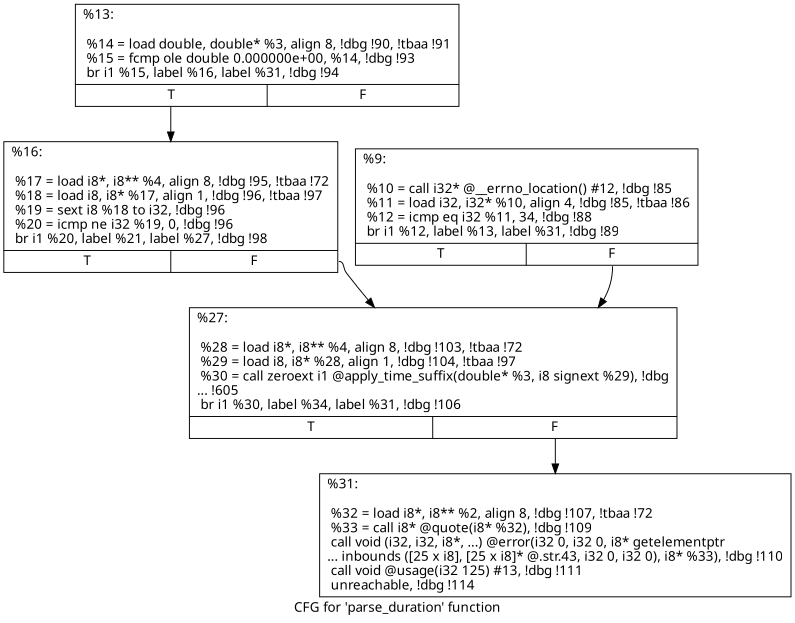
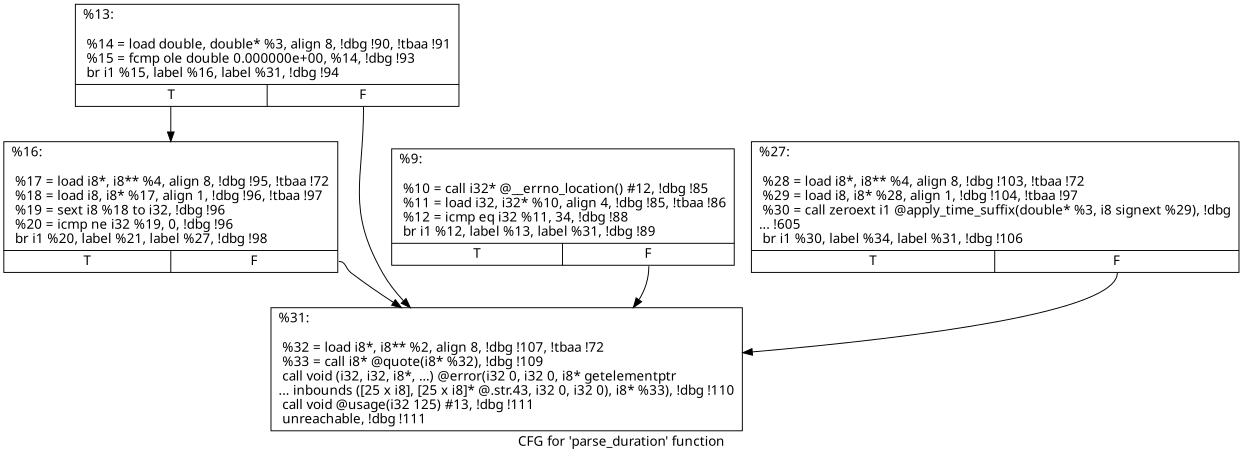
edge "%13:" -> "%31:": added
edge "%16:" -> "%27:": now "%16:" -> "%31:"
edge "%9:" -> "%27:": now "%9:" -> "%31:"
node "%31:": text "unreachable, !dbg !114" -> "unreachable, !dbg !111"
